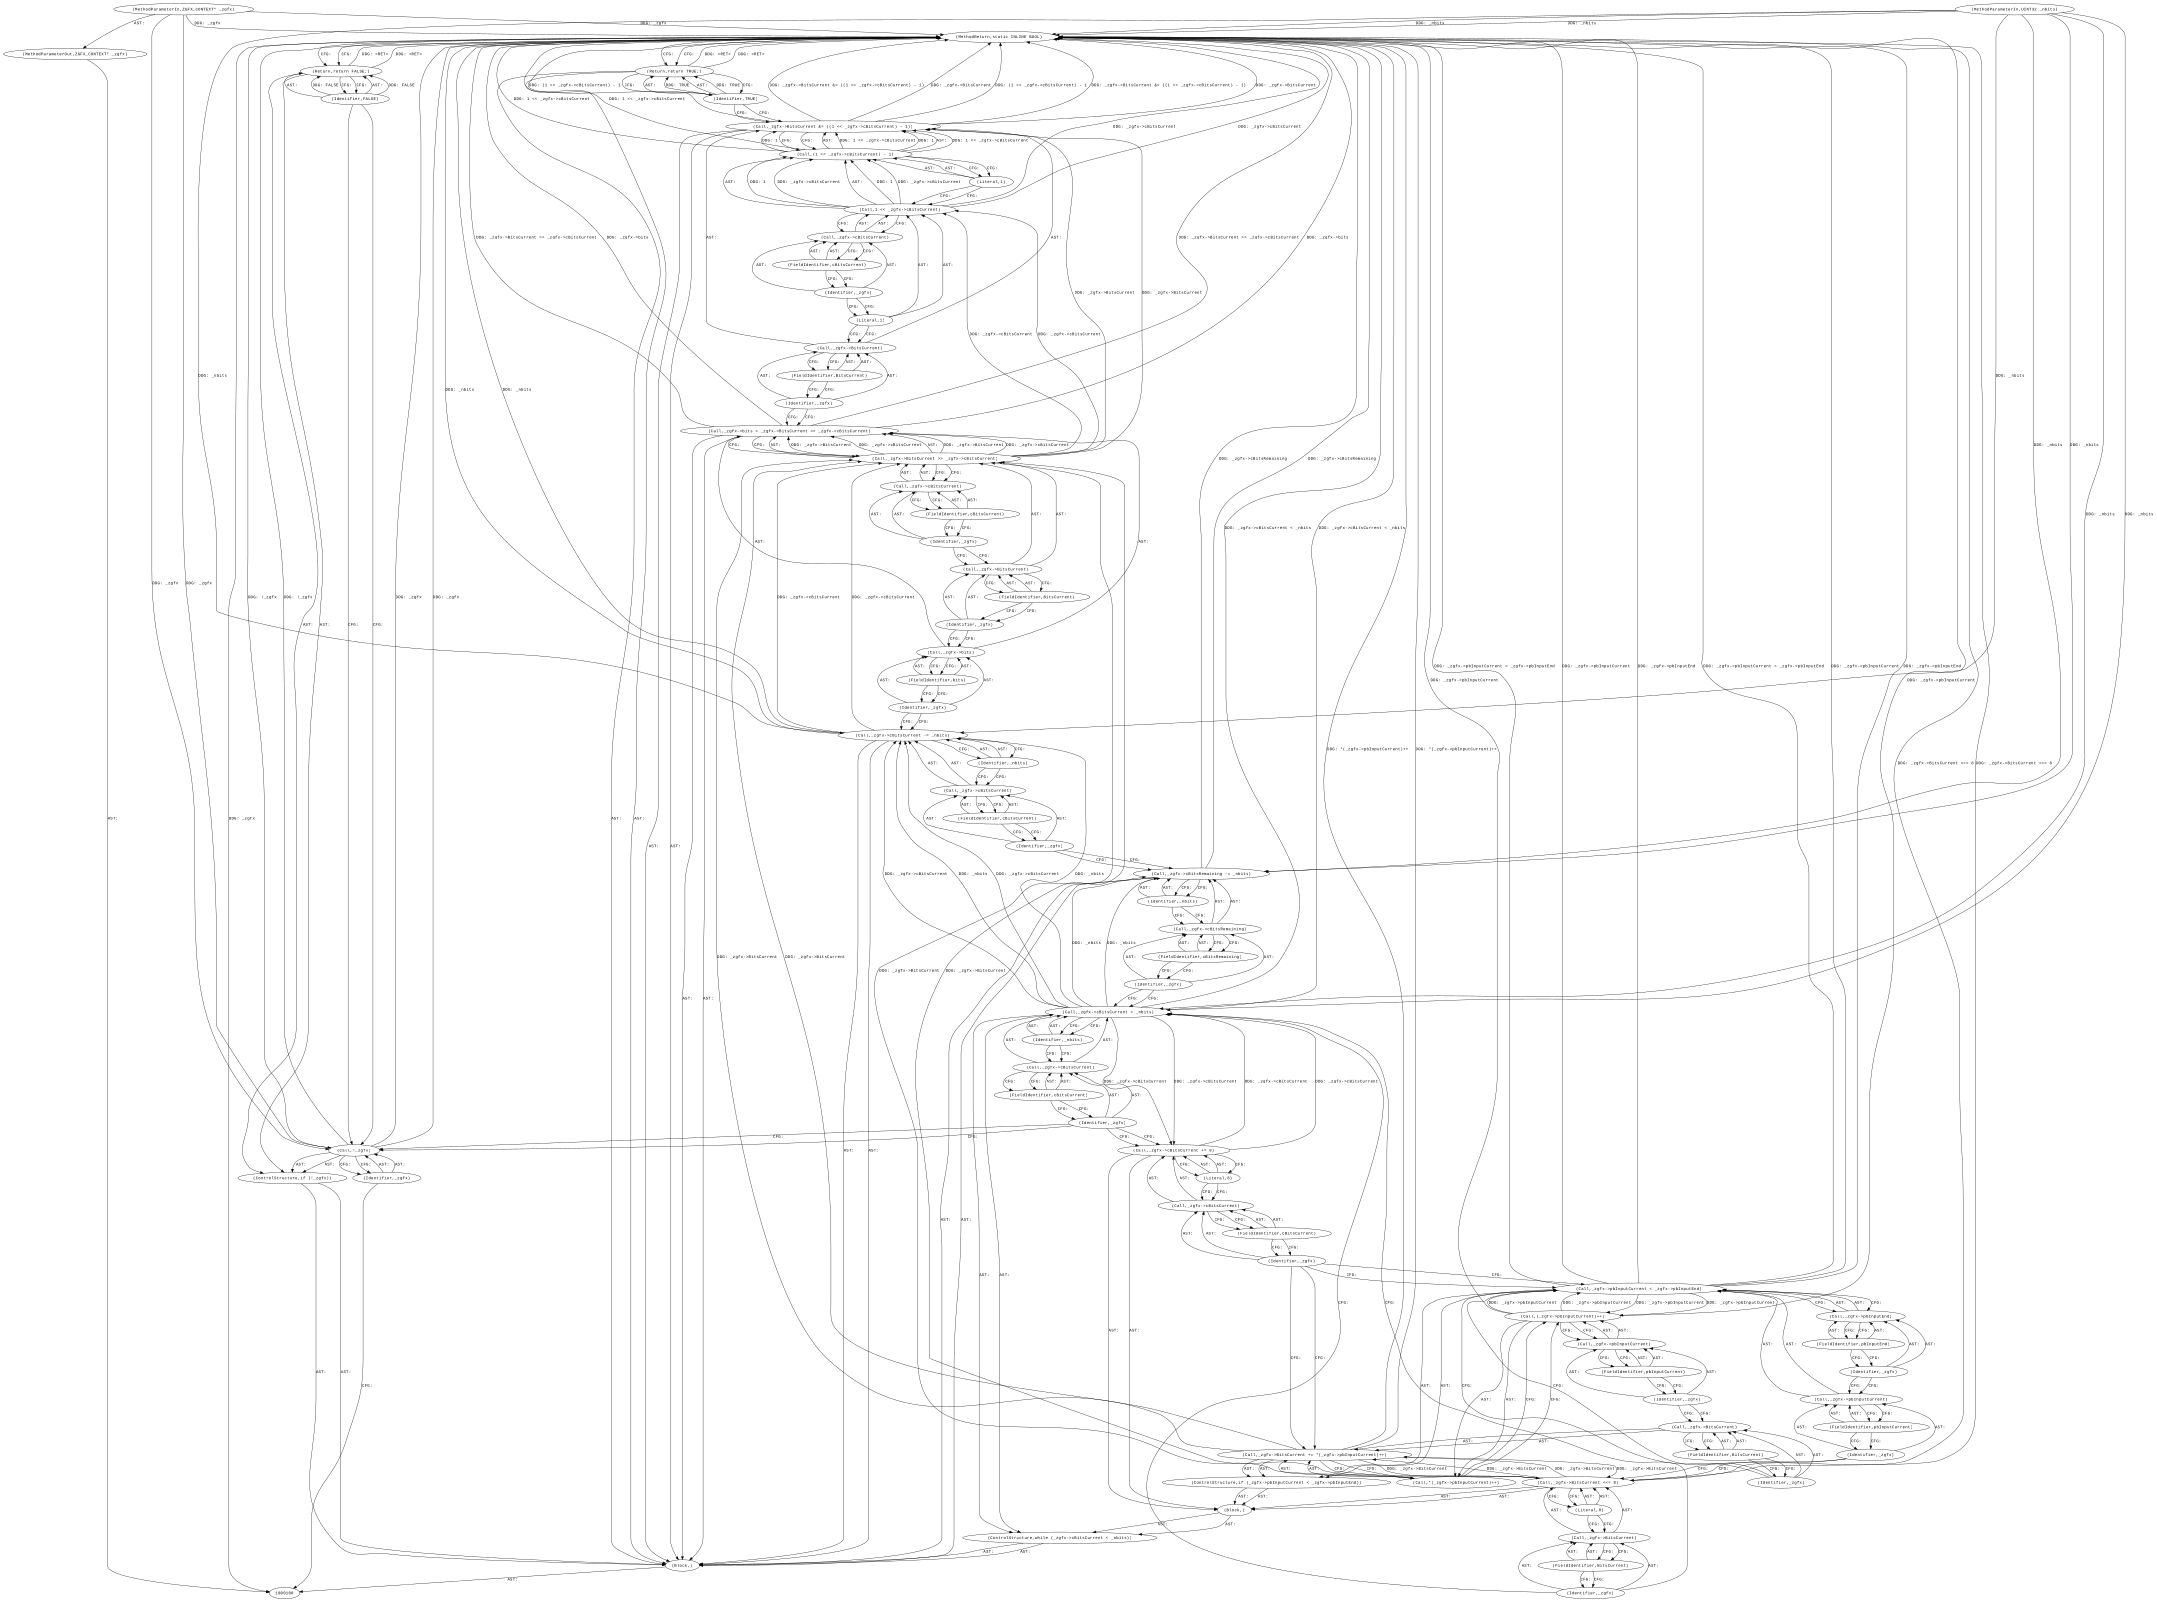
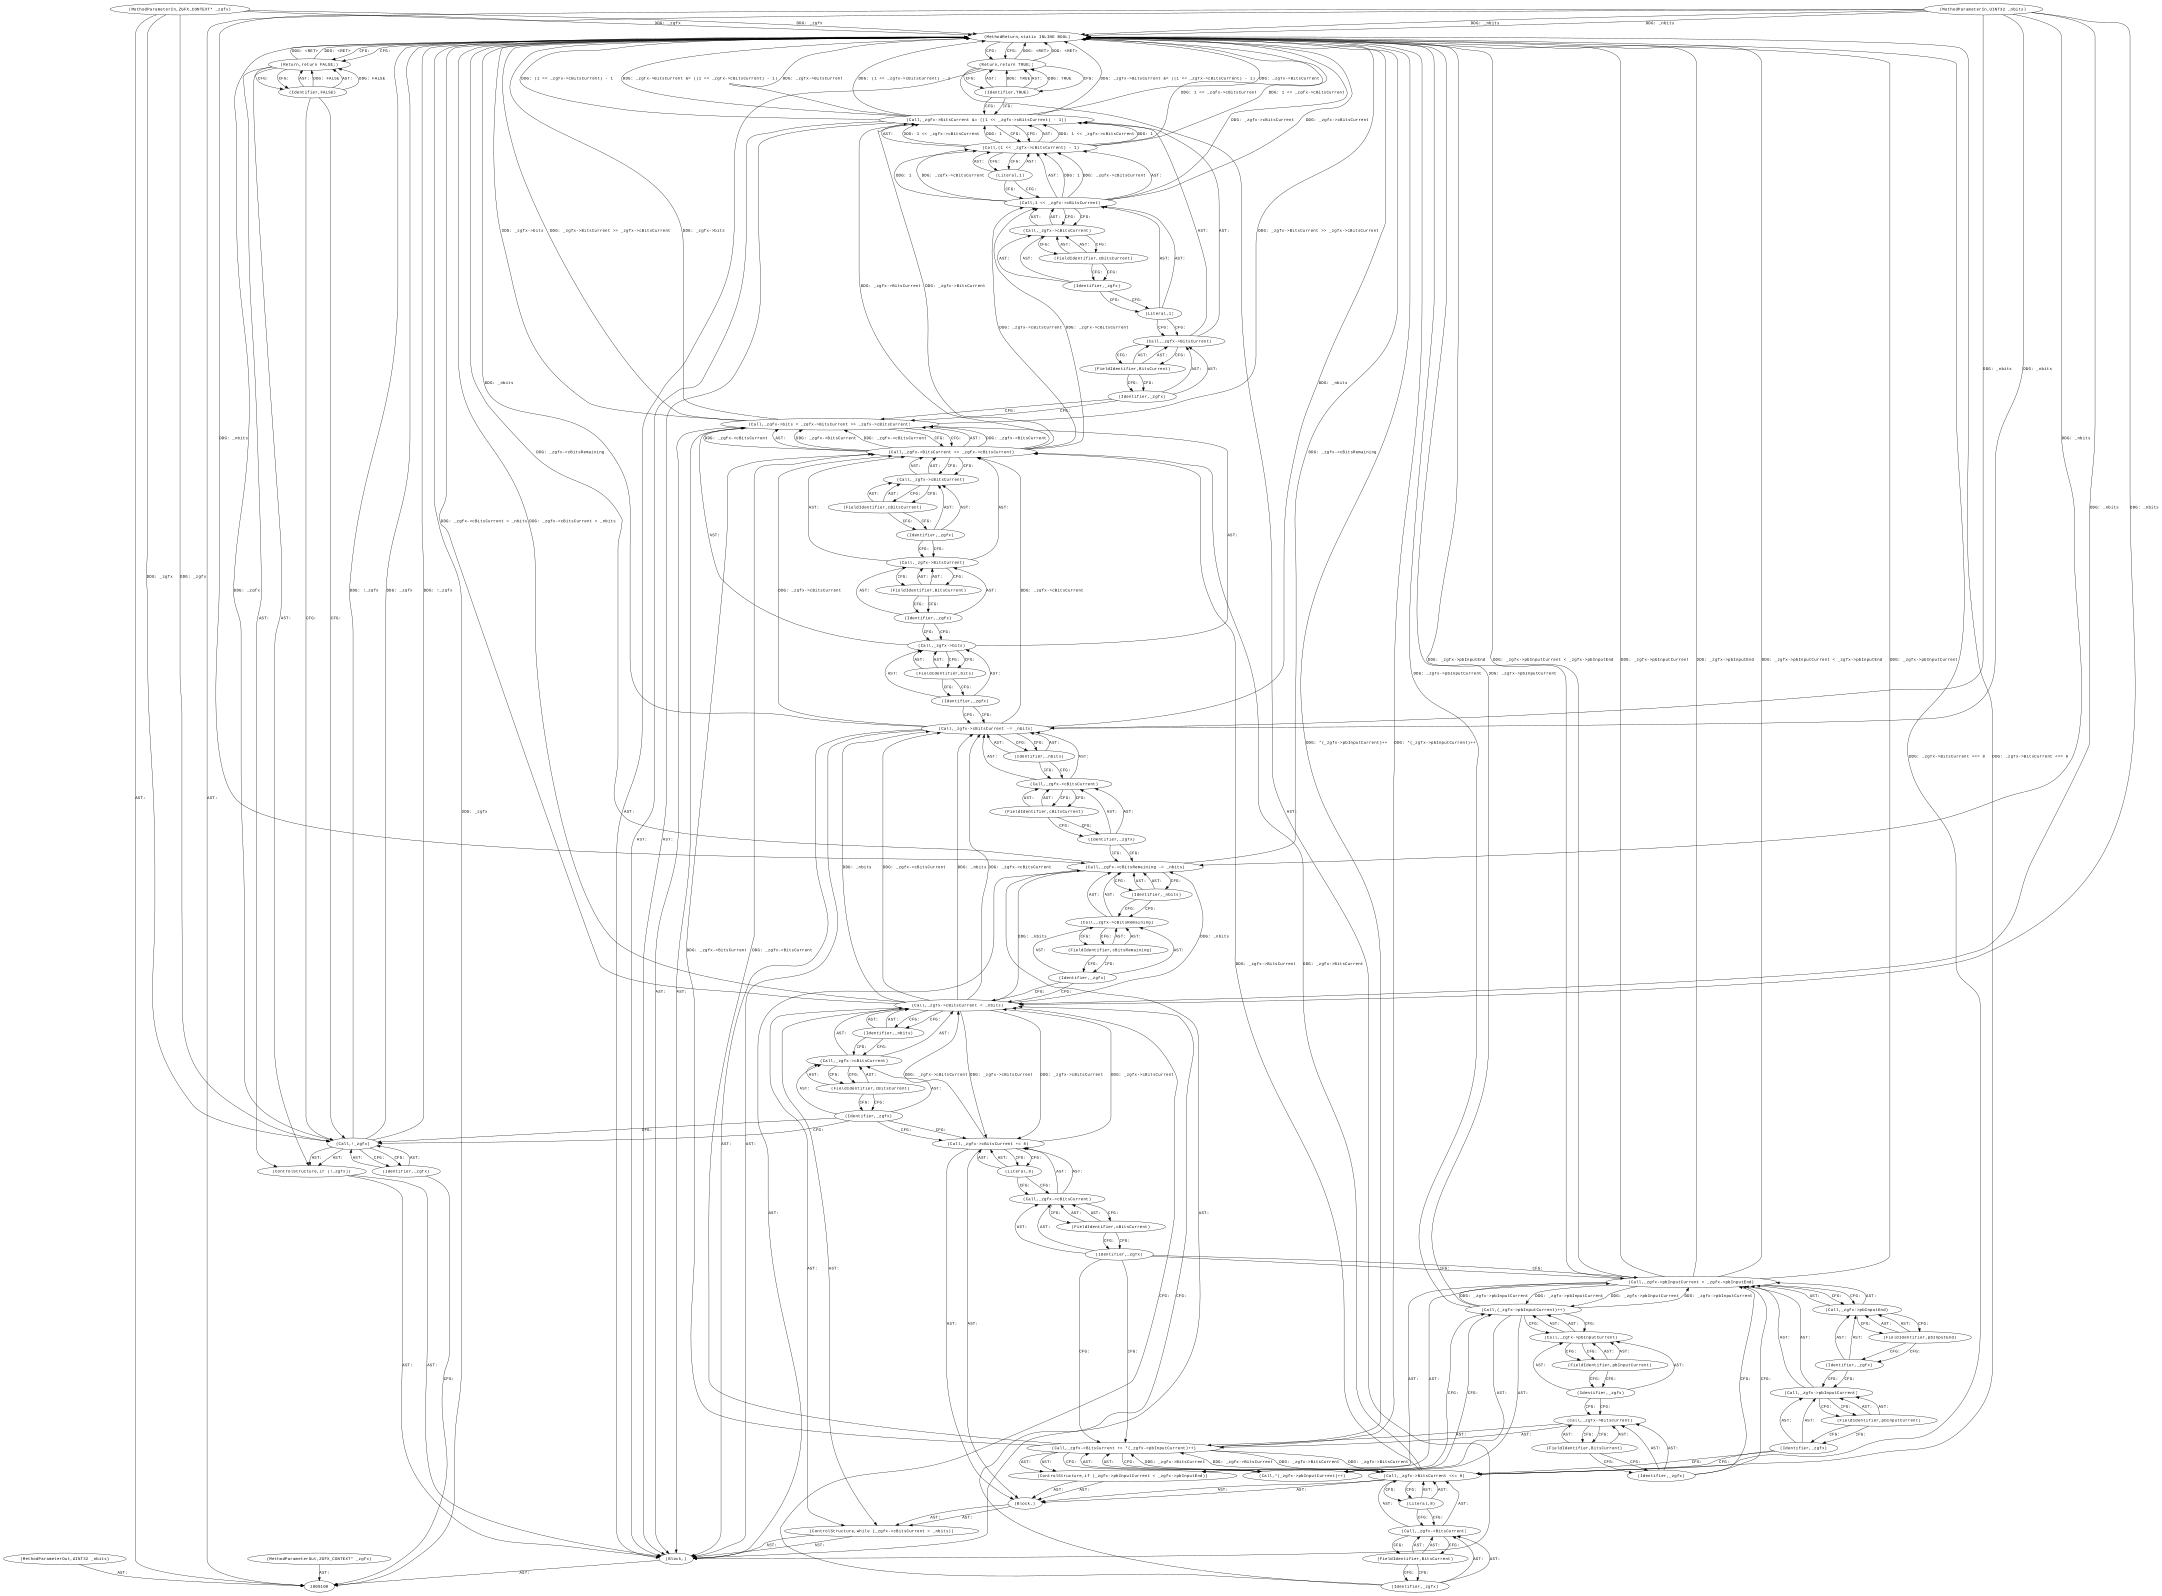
edge "(MethodParameterIn,UINT32 _nbits)" -> "1000100": added, label "AST:"
edge "(MethodParameterIn,ZGFX_CONTEXT* _zgfx)" -> "(MethodParameterOut,ZGFX_CONTEXT* _zgfx)": now "(MethodParameterIn,ZGFX_CONTEXT* _zgfx)" -> "1000100"
node "(MethodParameterOut,UINT32 _nbits)": added
